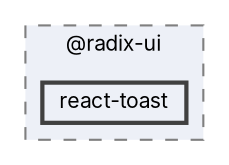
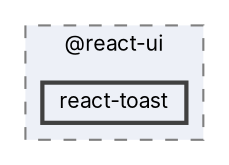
cluster "@radix-ui": label "@radix-ui" -> "@react-ui"
